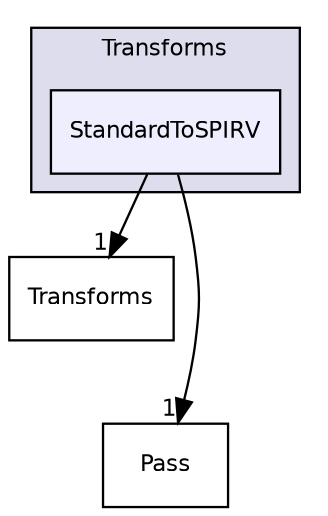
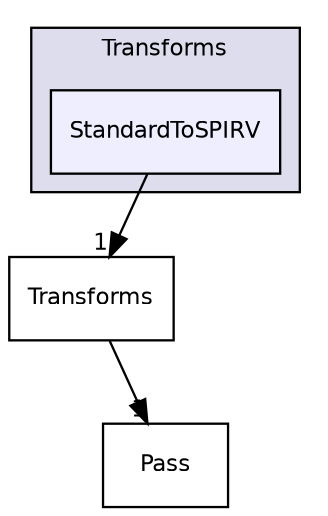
edge "StandardToSPIRV" -> "Pass": now "Transforms" -> "Pass"
